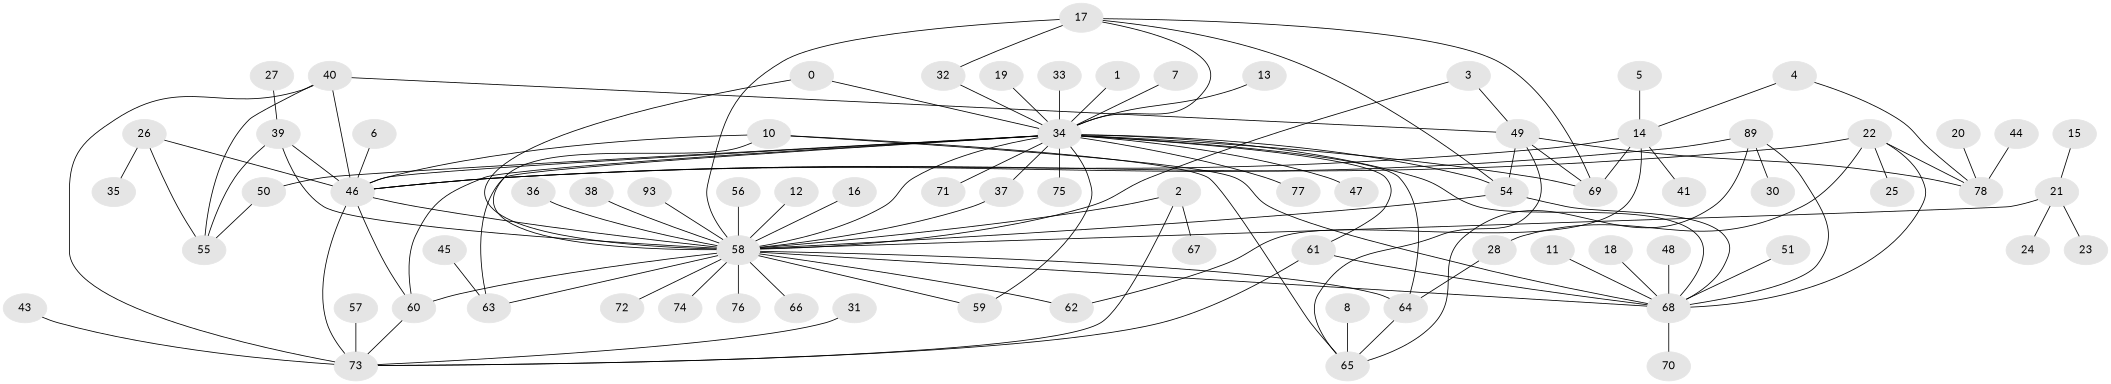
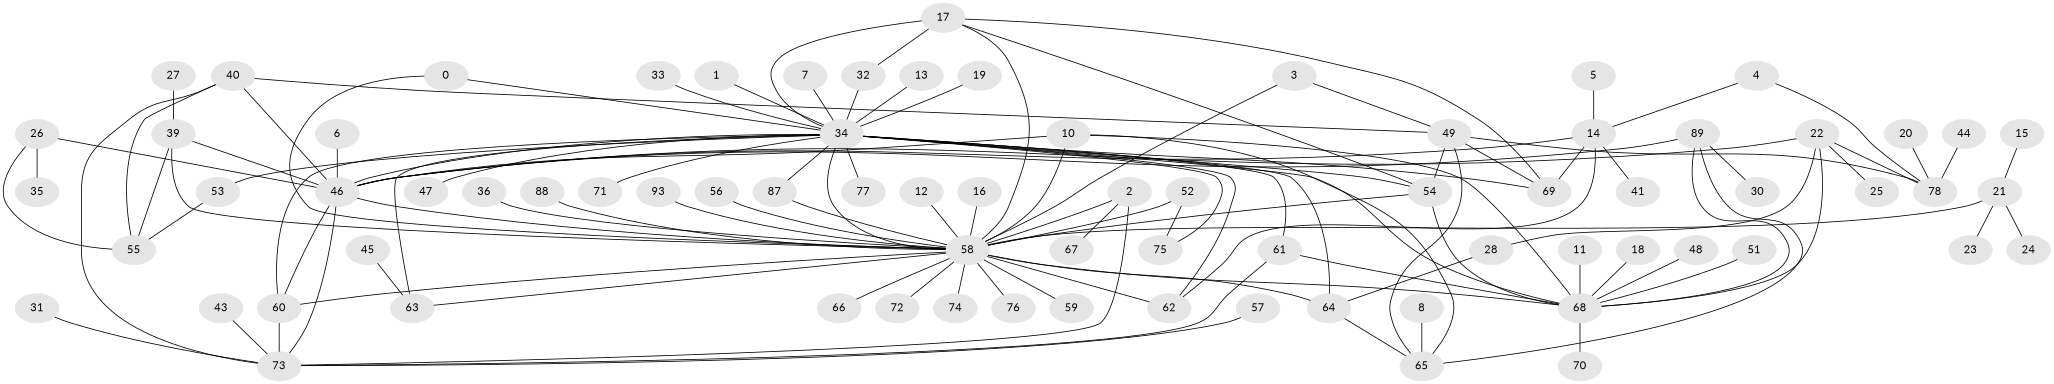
node "50": label "50" -> "53"
node "38": label "38" -> "88"
node "37": label "37" -> "87"
node "52": added
edge "34" -- "59": now "34" -- "62"
